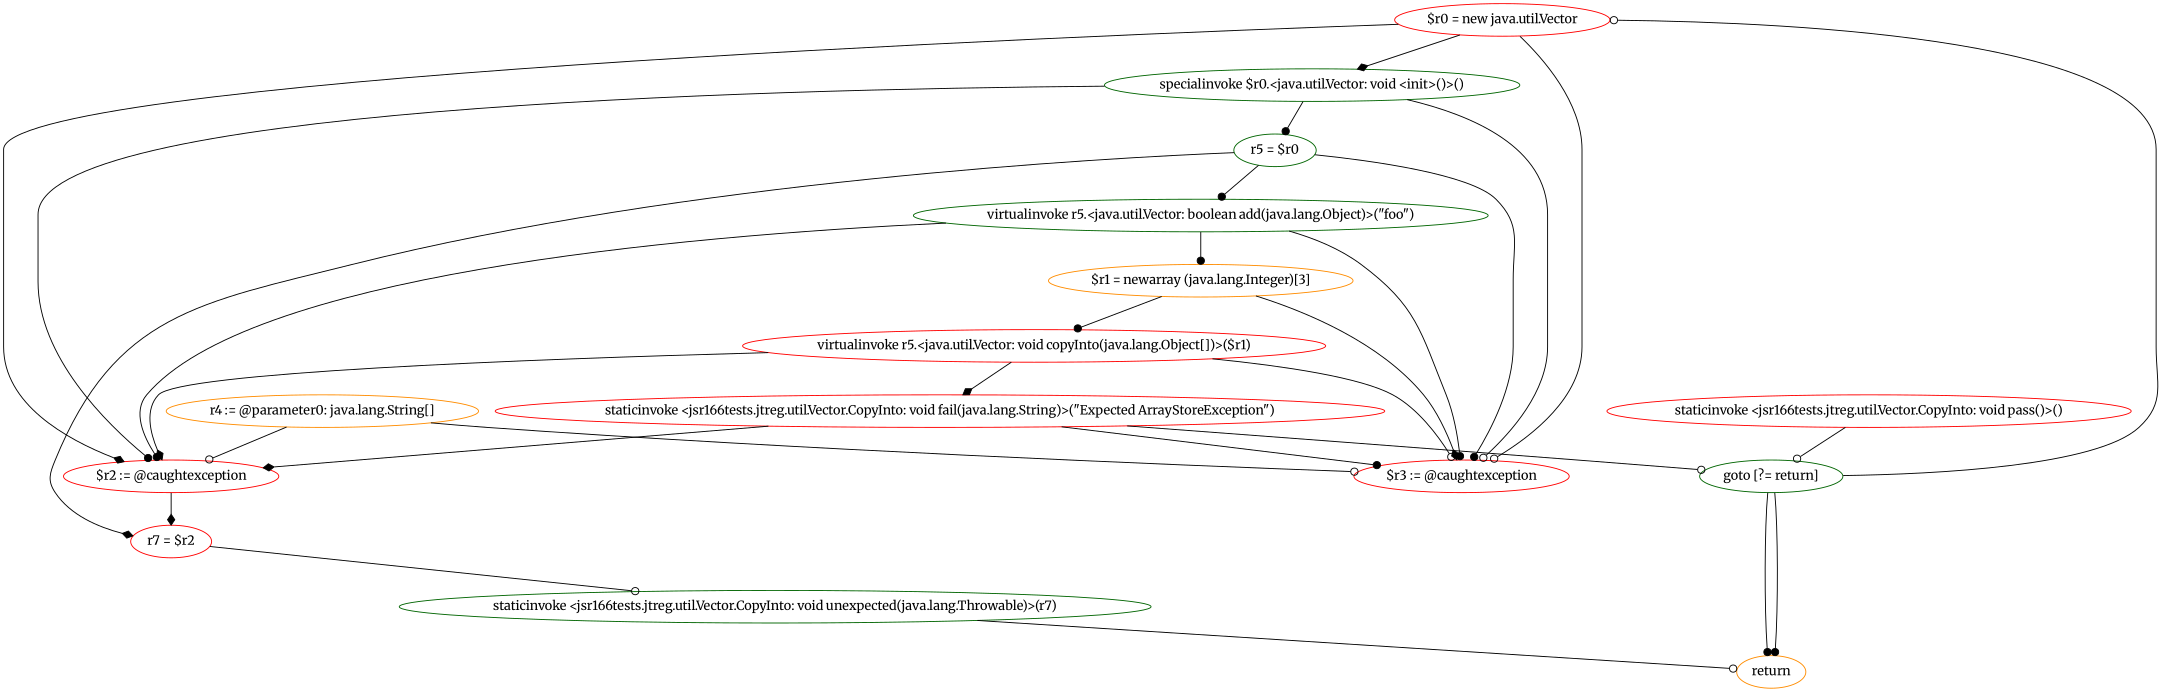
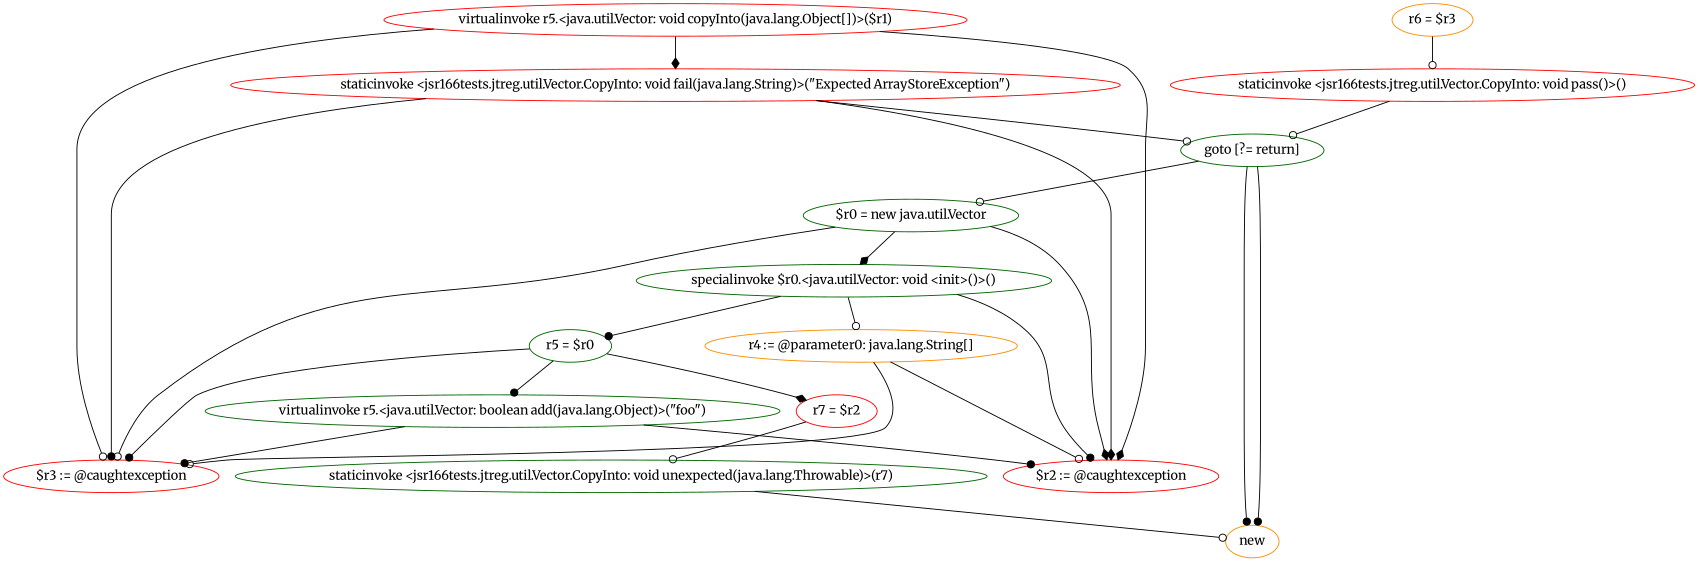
node "r6 = $r3": added
node "$r0 = new java.util.Vector": color red -> darkgreen
edge "specialinvoke $r0.<java.util.Vector: void <init>()>()" -> "$r3 := @caughtexception": now "specialinvoke $r0.<java.util.Vector: void <init>()>()" -> "r4 := @parameter0: java.lang.String[]"
node "$r1 = newarray (java.lang.Integer)[3]": removed
edge "$r2 := @caughtexception" -> "r7 = $r2": removed
node "return": label "return" -> "new"
